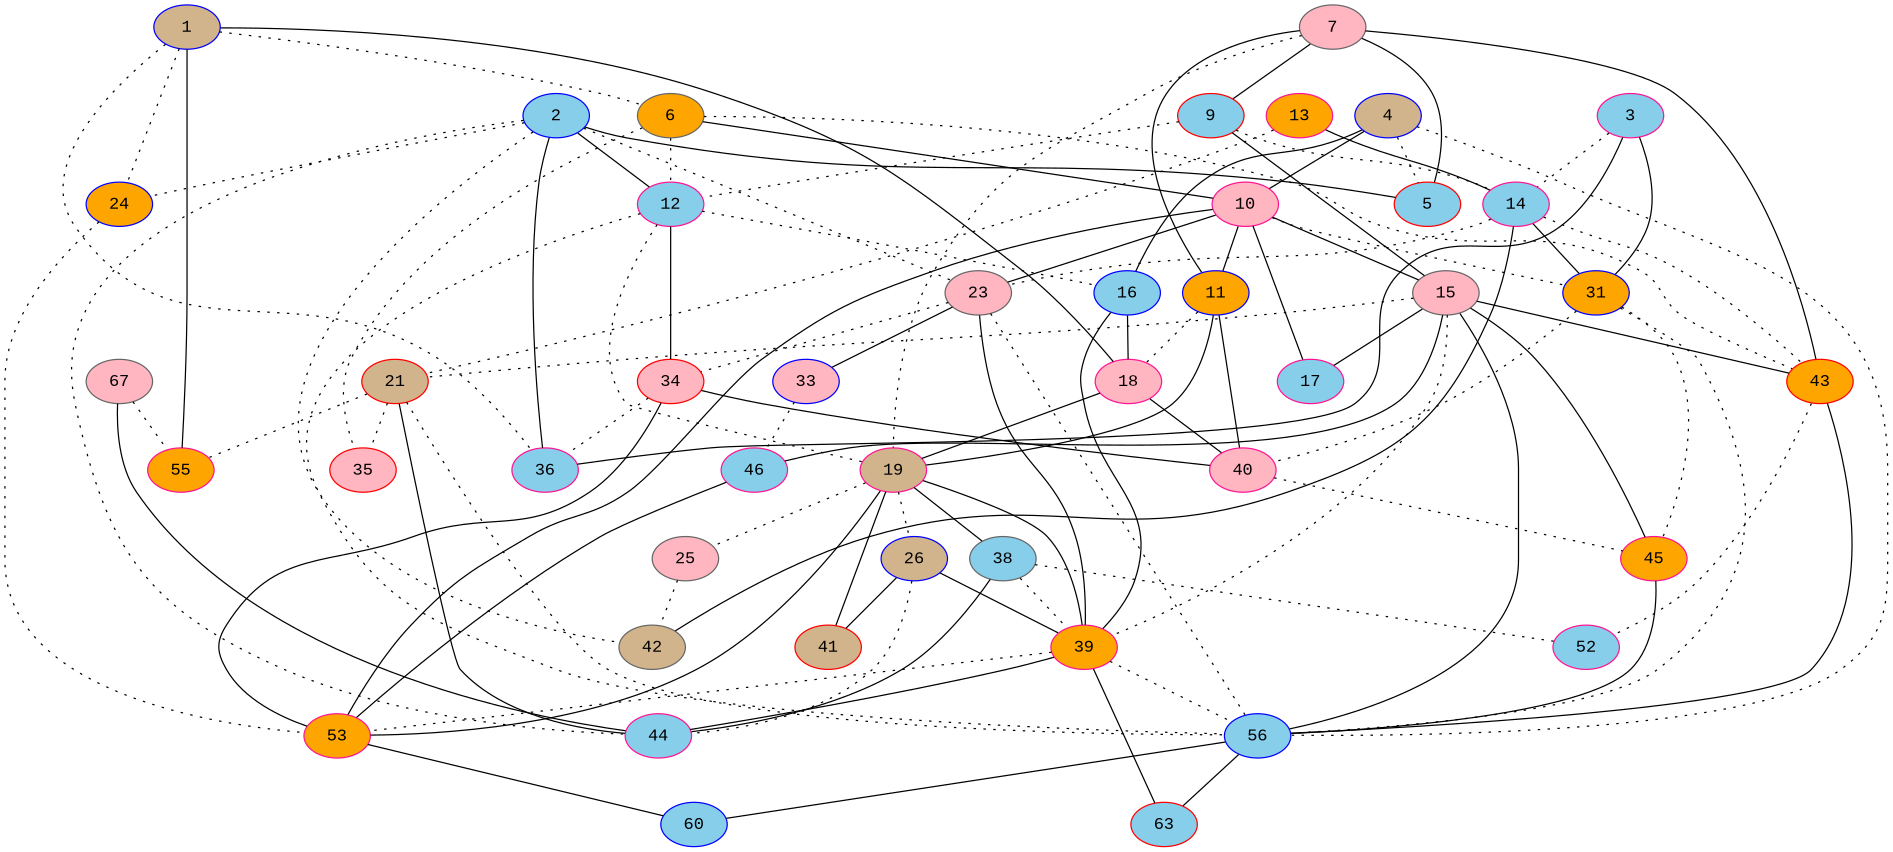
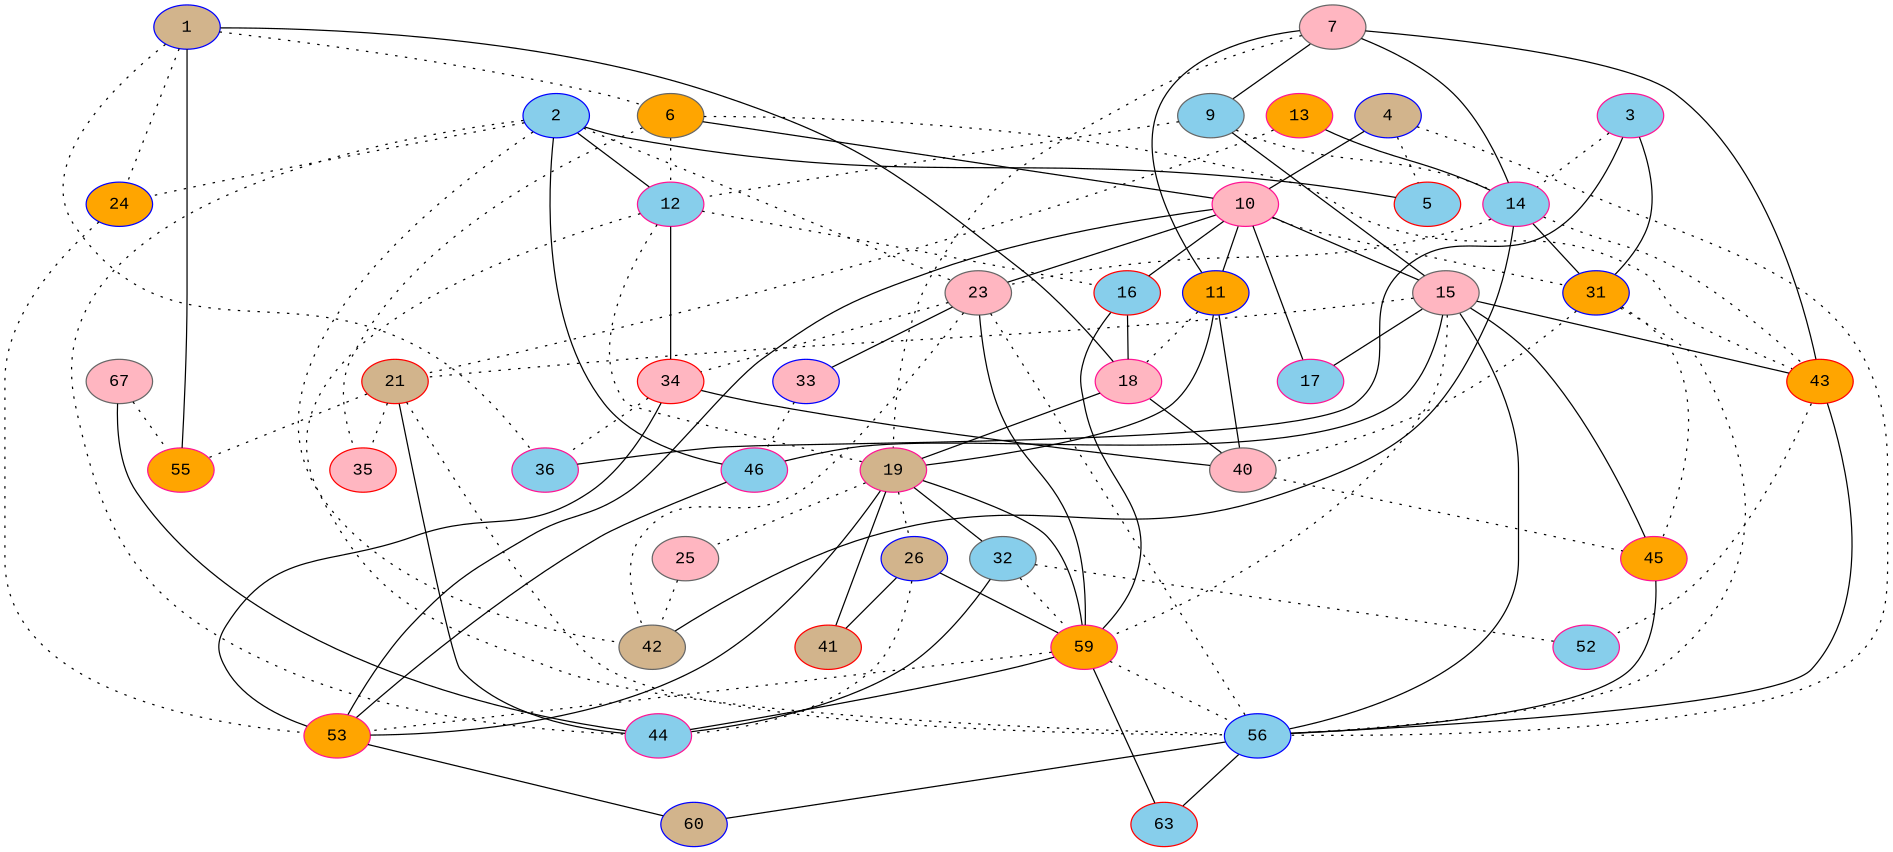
edge "7" -- "5": now "7" -- "14"
node "9": color red -> gray40
edge "4" -- "16": now "10" -- "16"
edge "2" -- "36": now "2" -- "46"
node "16": color blue -> red
node "40": color deeppink -> gray40
edge "23" -- "42": added
node "38": label "38" -> "32"
node "39": label "39" -> "59"
node "60": fillcolor skyblue -> tan
